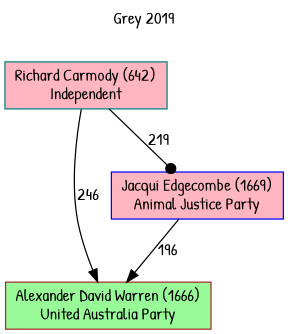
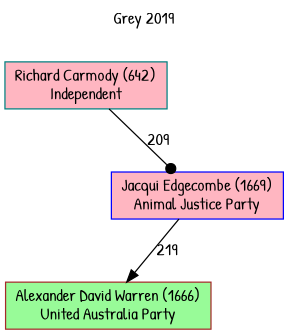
edge "Richard Carmody (642) Independent" -> "Jacqui Edgecombe (1669) Animal Justice Party": label "219" -> "209"
edge "Richard Carmody (642) Independent" -> "Alexander David Warren (1666) United Australia Party": removed, label "246"
edge "Jacqui Edgecombe (1669) Animal Justice Party" -> "Alexander David Warren (1666) United Australia Party": label "196" -> "219"
